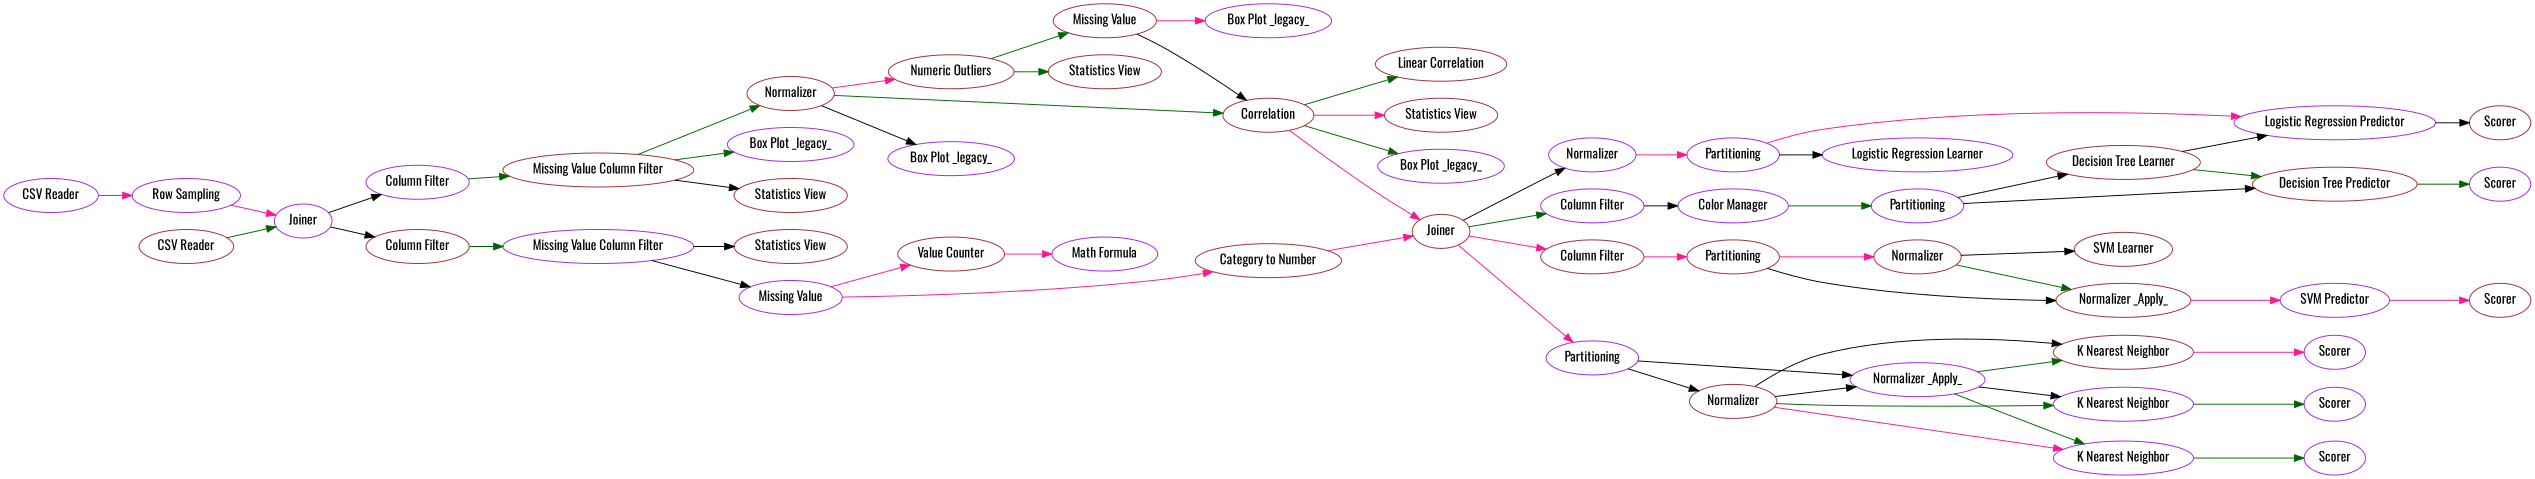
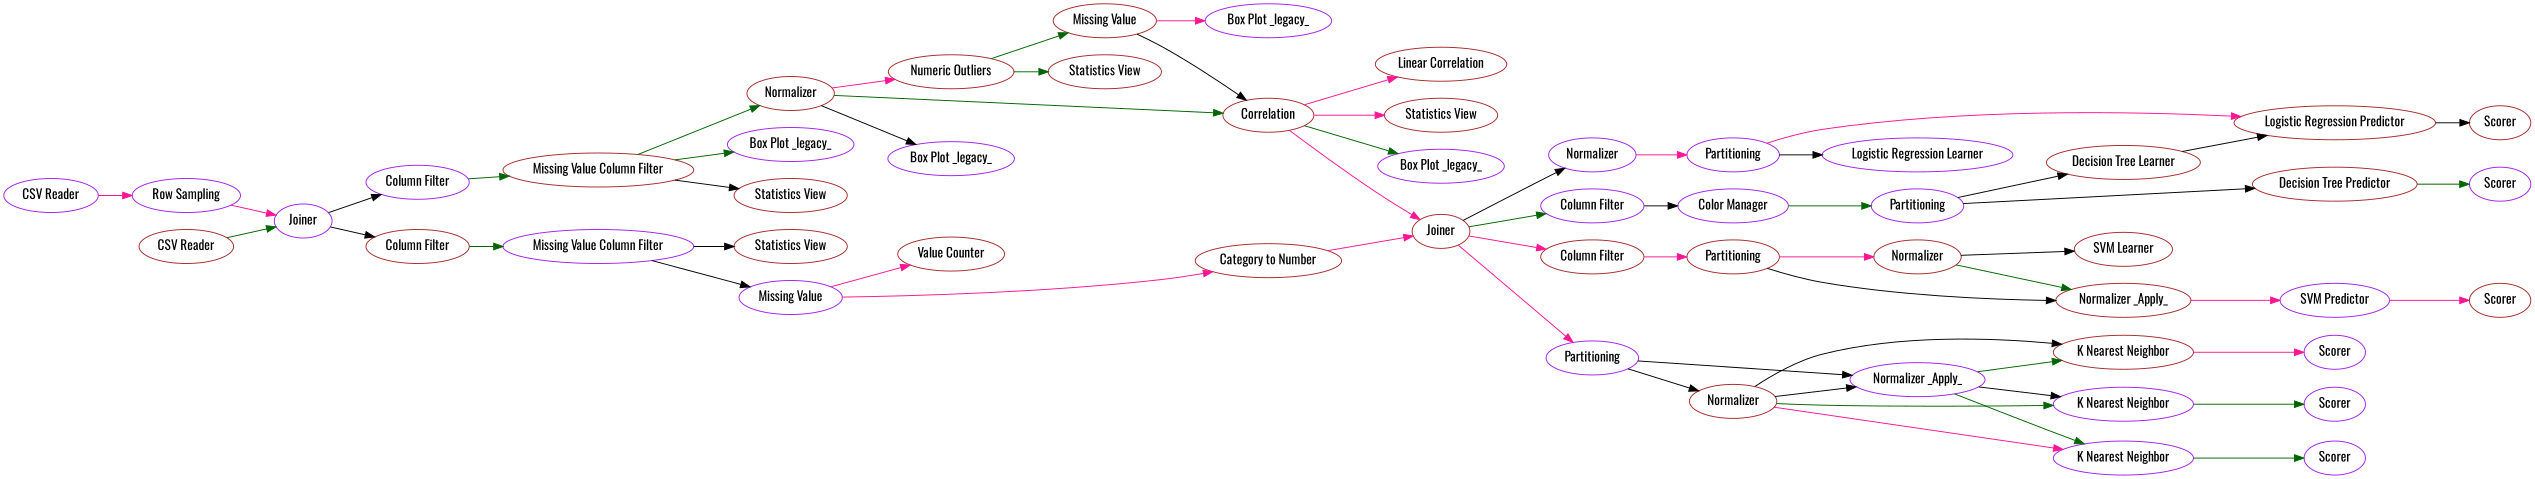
edge "Correlation" -> "Linear Correlation": color darkgreen -> deeppink
node "Logistic Regression Predictor": color purple -> brown
edge "Decision Tree Learner" -> "Decision Tree Predictor": removed
node "Math Formula": removed
